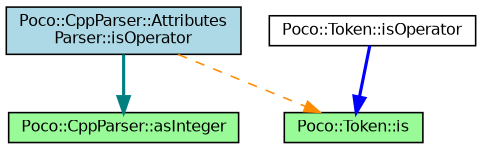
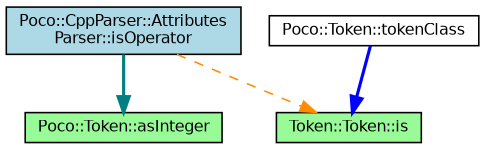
node "Poco::Token::isOperator": label "Poco::Token::isOperator" -> "Poco::Token::tokenClass"
node "Poco::CppParser::asInteger": label "Poco::CppParser::asInteger" -> "Poco::Token::asInteger"
node "Poco::Token::is": label "Poco::Token::is" -> "Token::Token::is"
